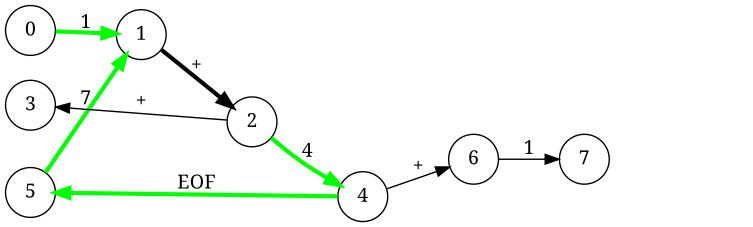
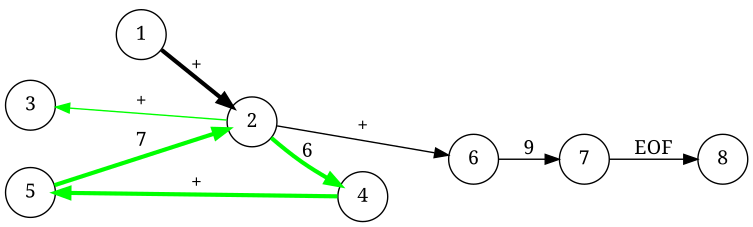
node "0": removed
edge "2" -> "3": color black -> green
edge "5" -> "1": now "5" -> "2"
edge "6" -> "7": label "1" -> "9"
edge "2" -> "4": label "4" -> "6"
node "8": added
edge "4" -> "6": now "2" -> "6"
edge "4" -> "5": label "EOF" -> "+"
